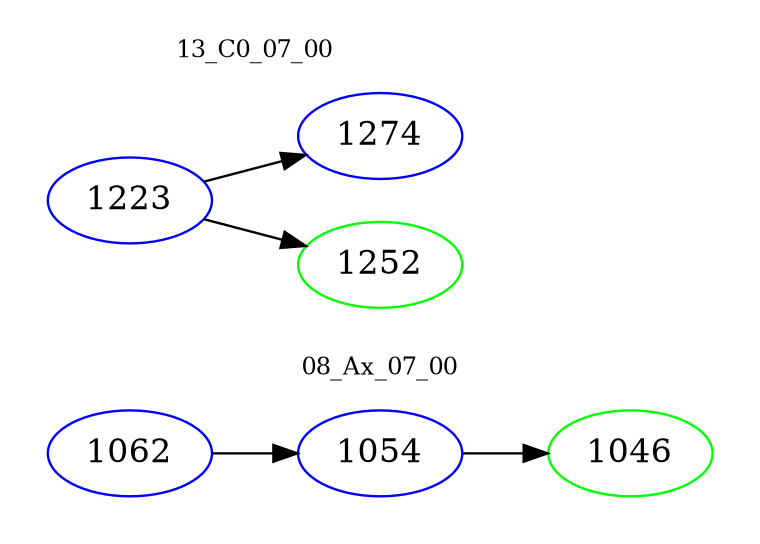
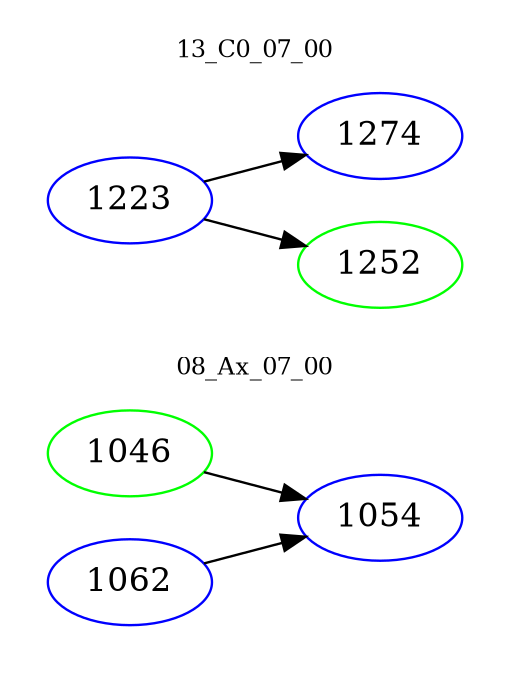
edge "1054" -> "1046": reversed
